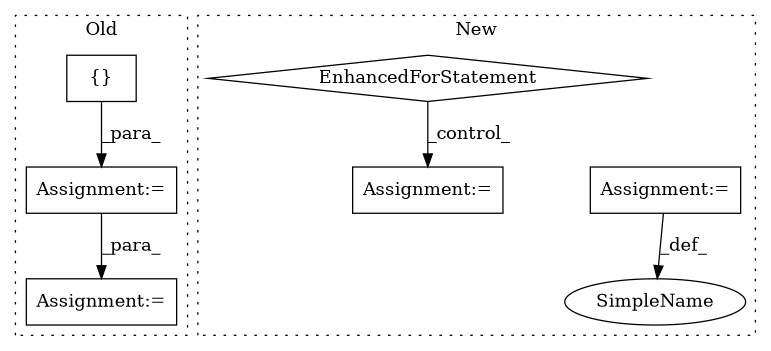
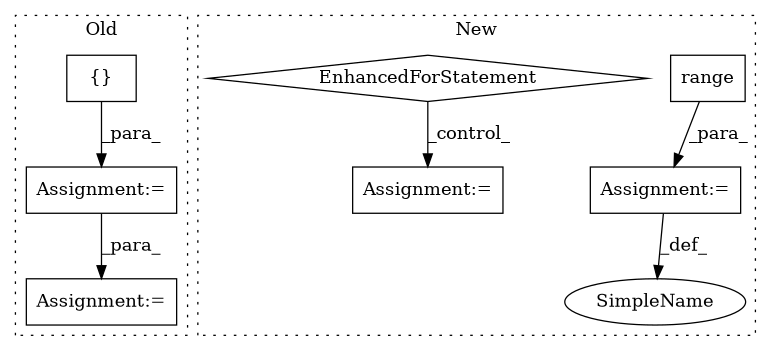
node "range": added
